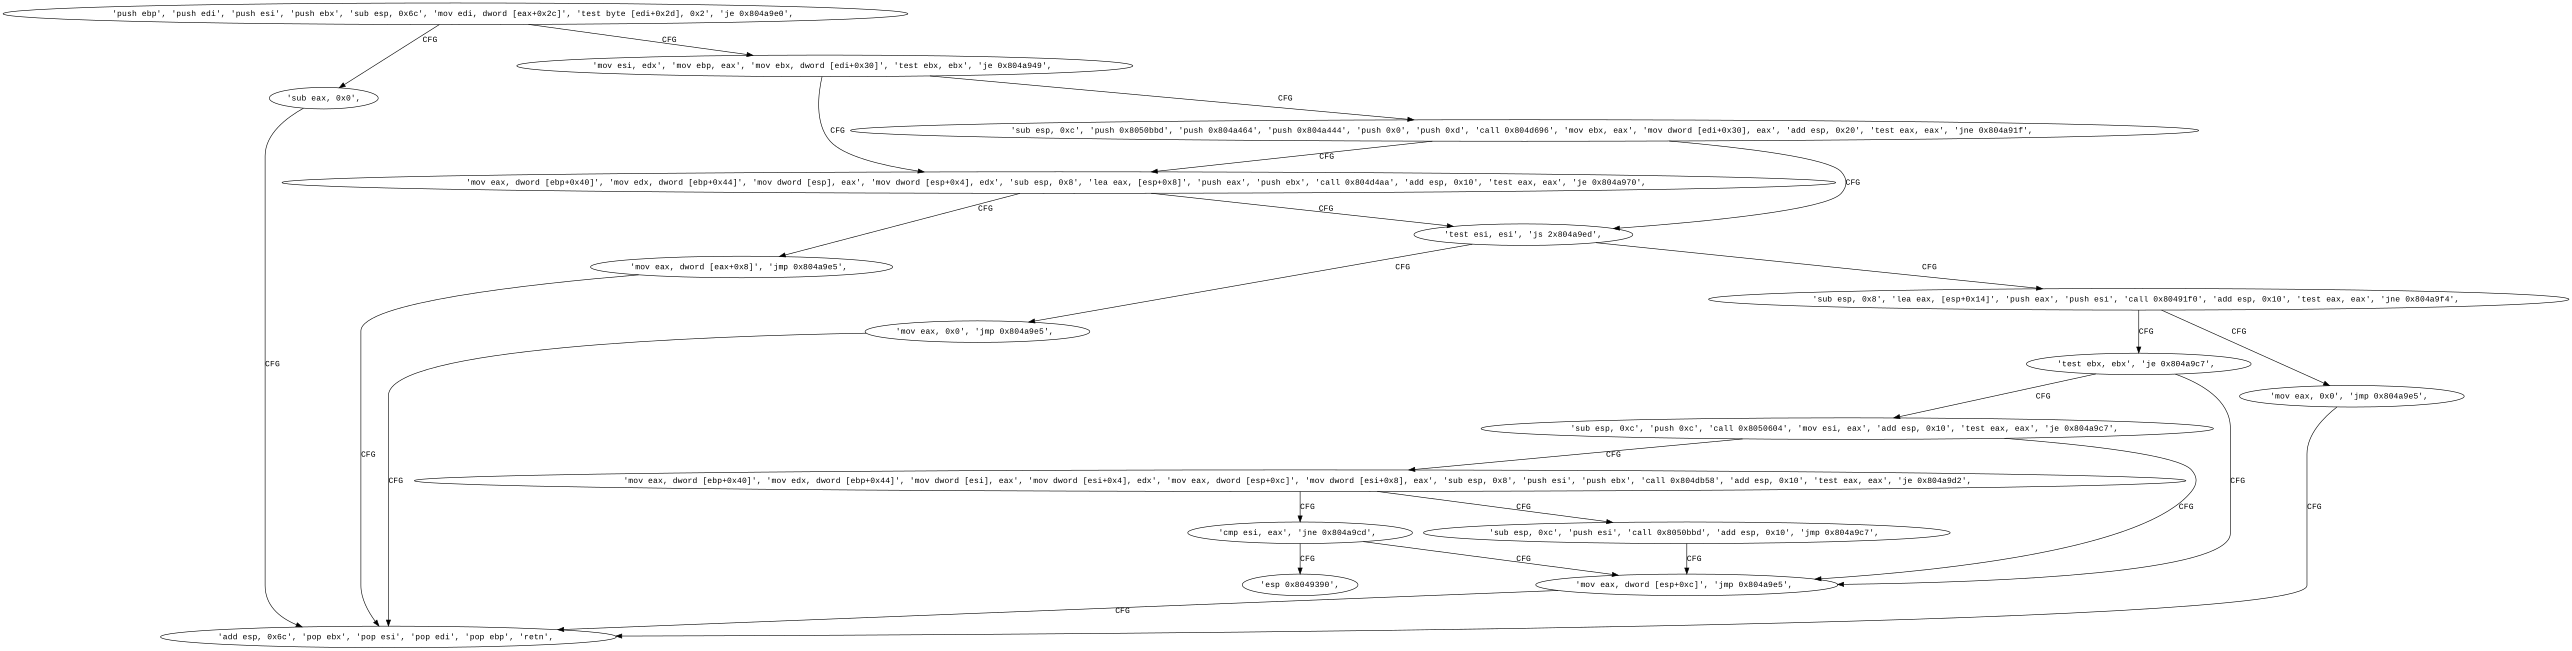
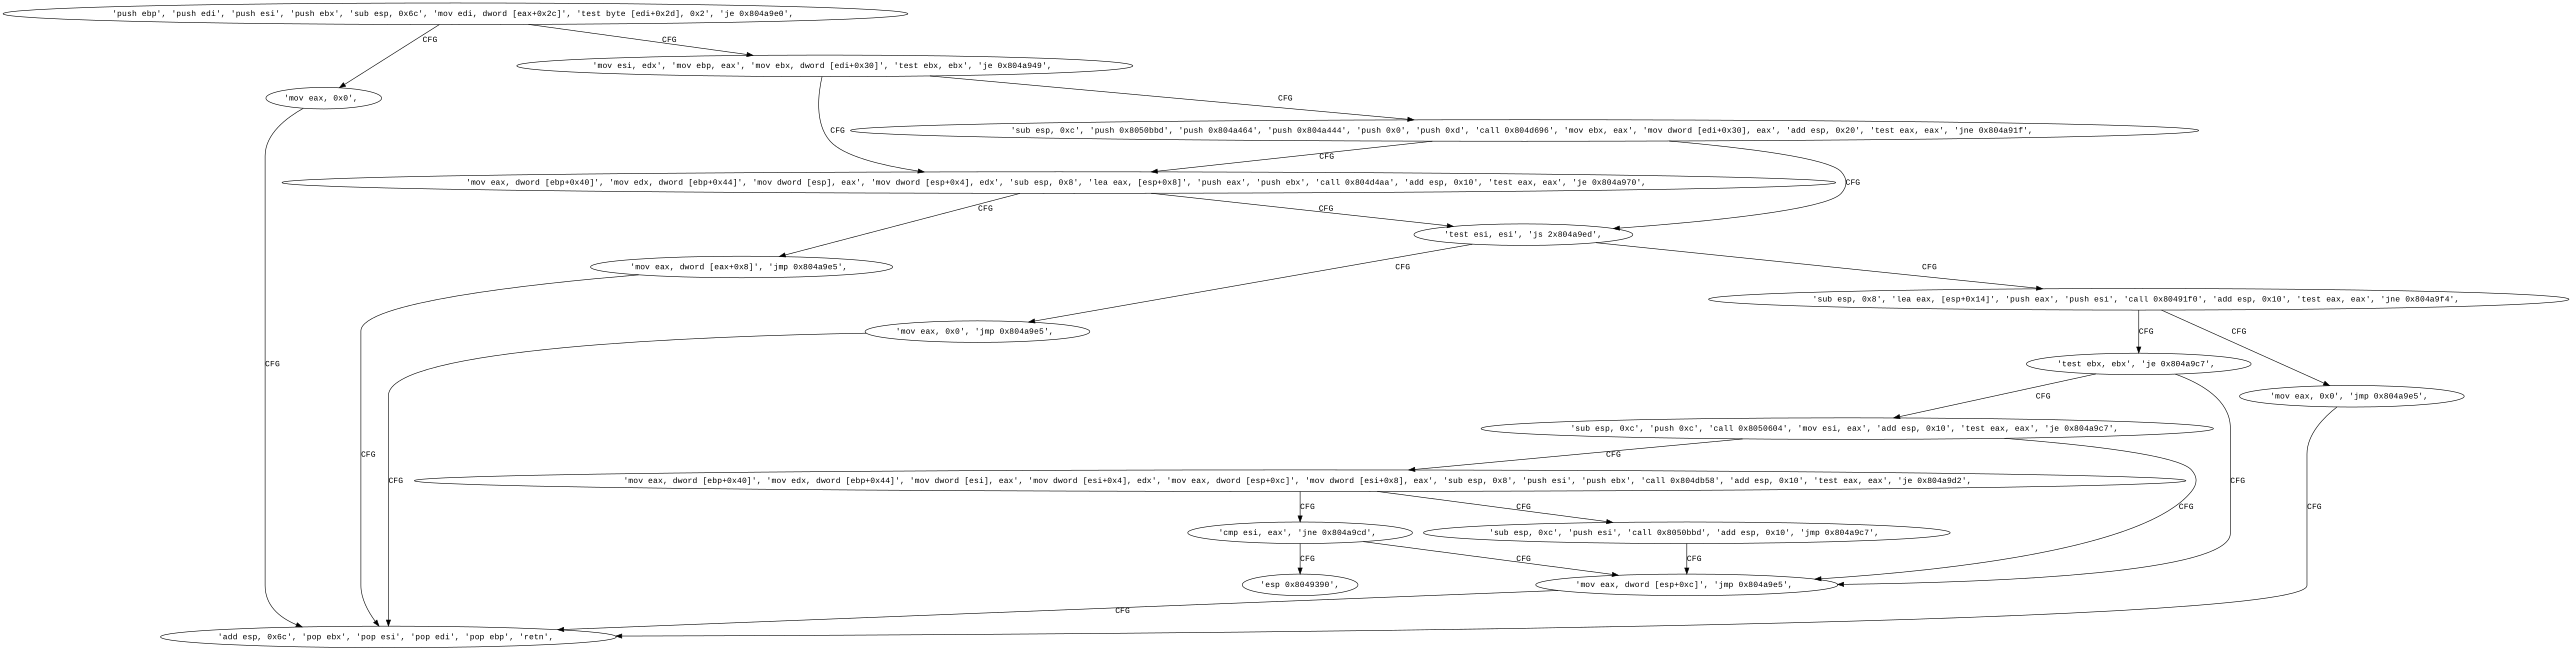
node "'sub eax, 0x0',": label "'sub eax, 0x0'," -> "'mov eax, 0x0',"
